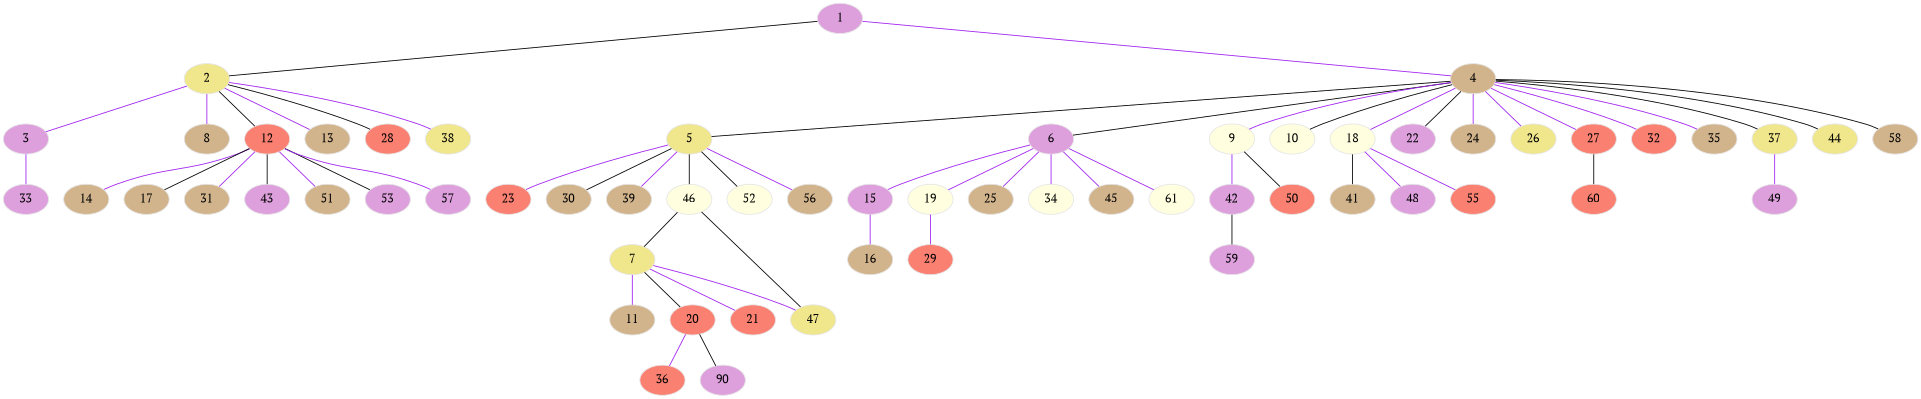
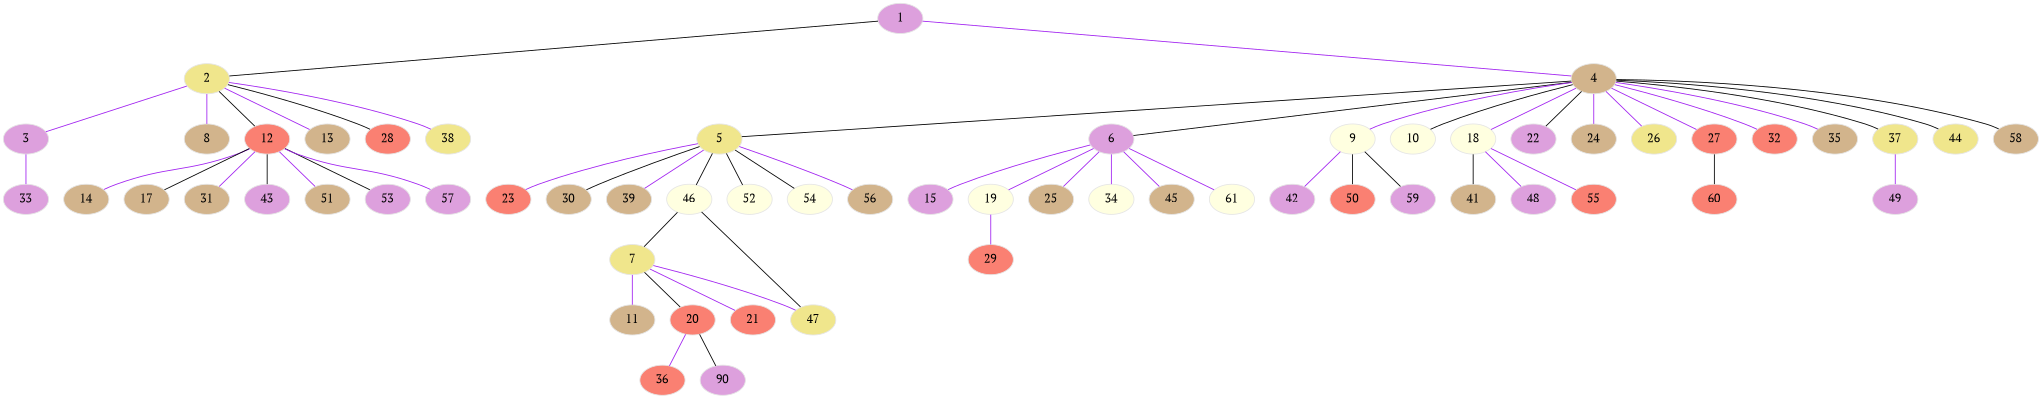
node "54": added
edge "42" -- "59": now "9" -- "59"
node "16": removed
